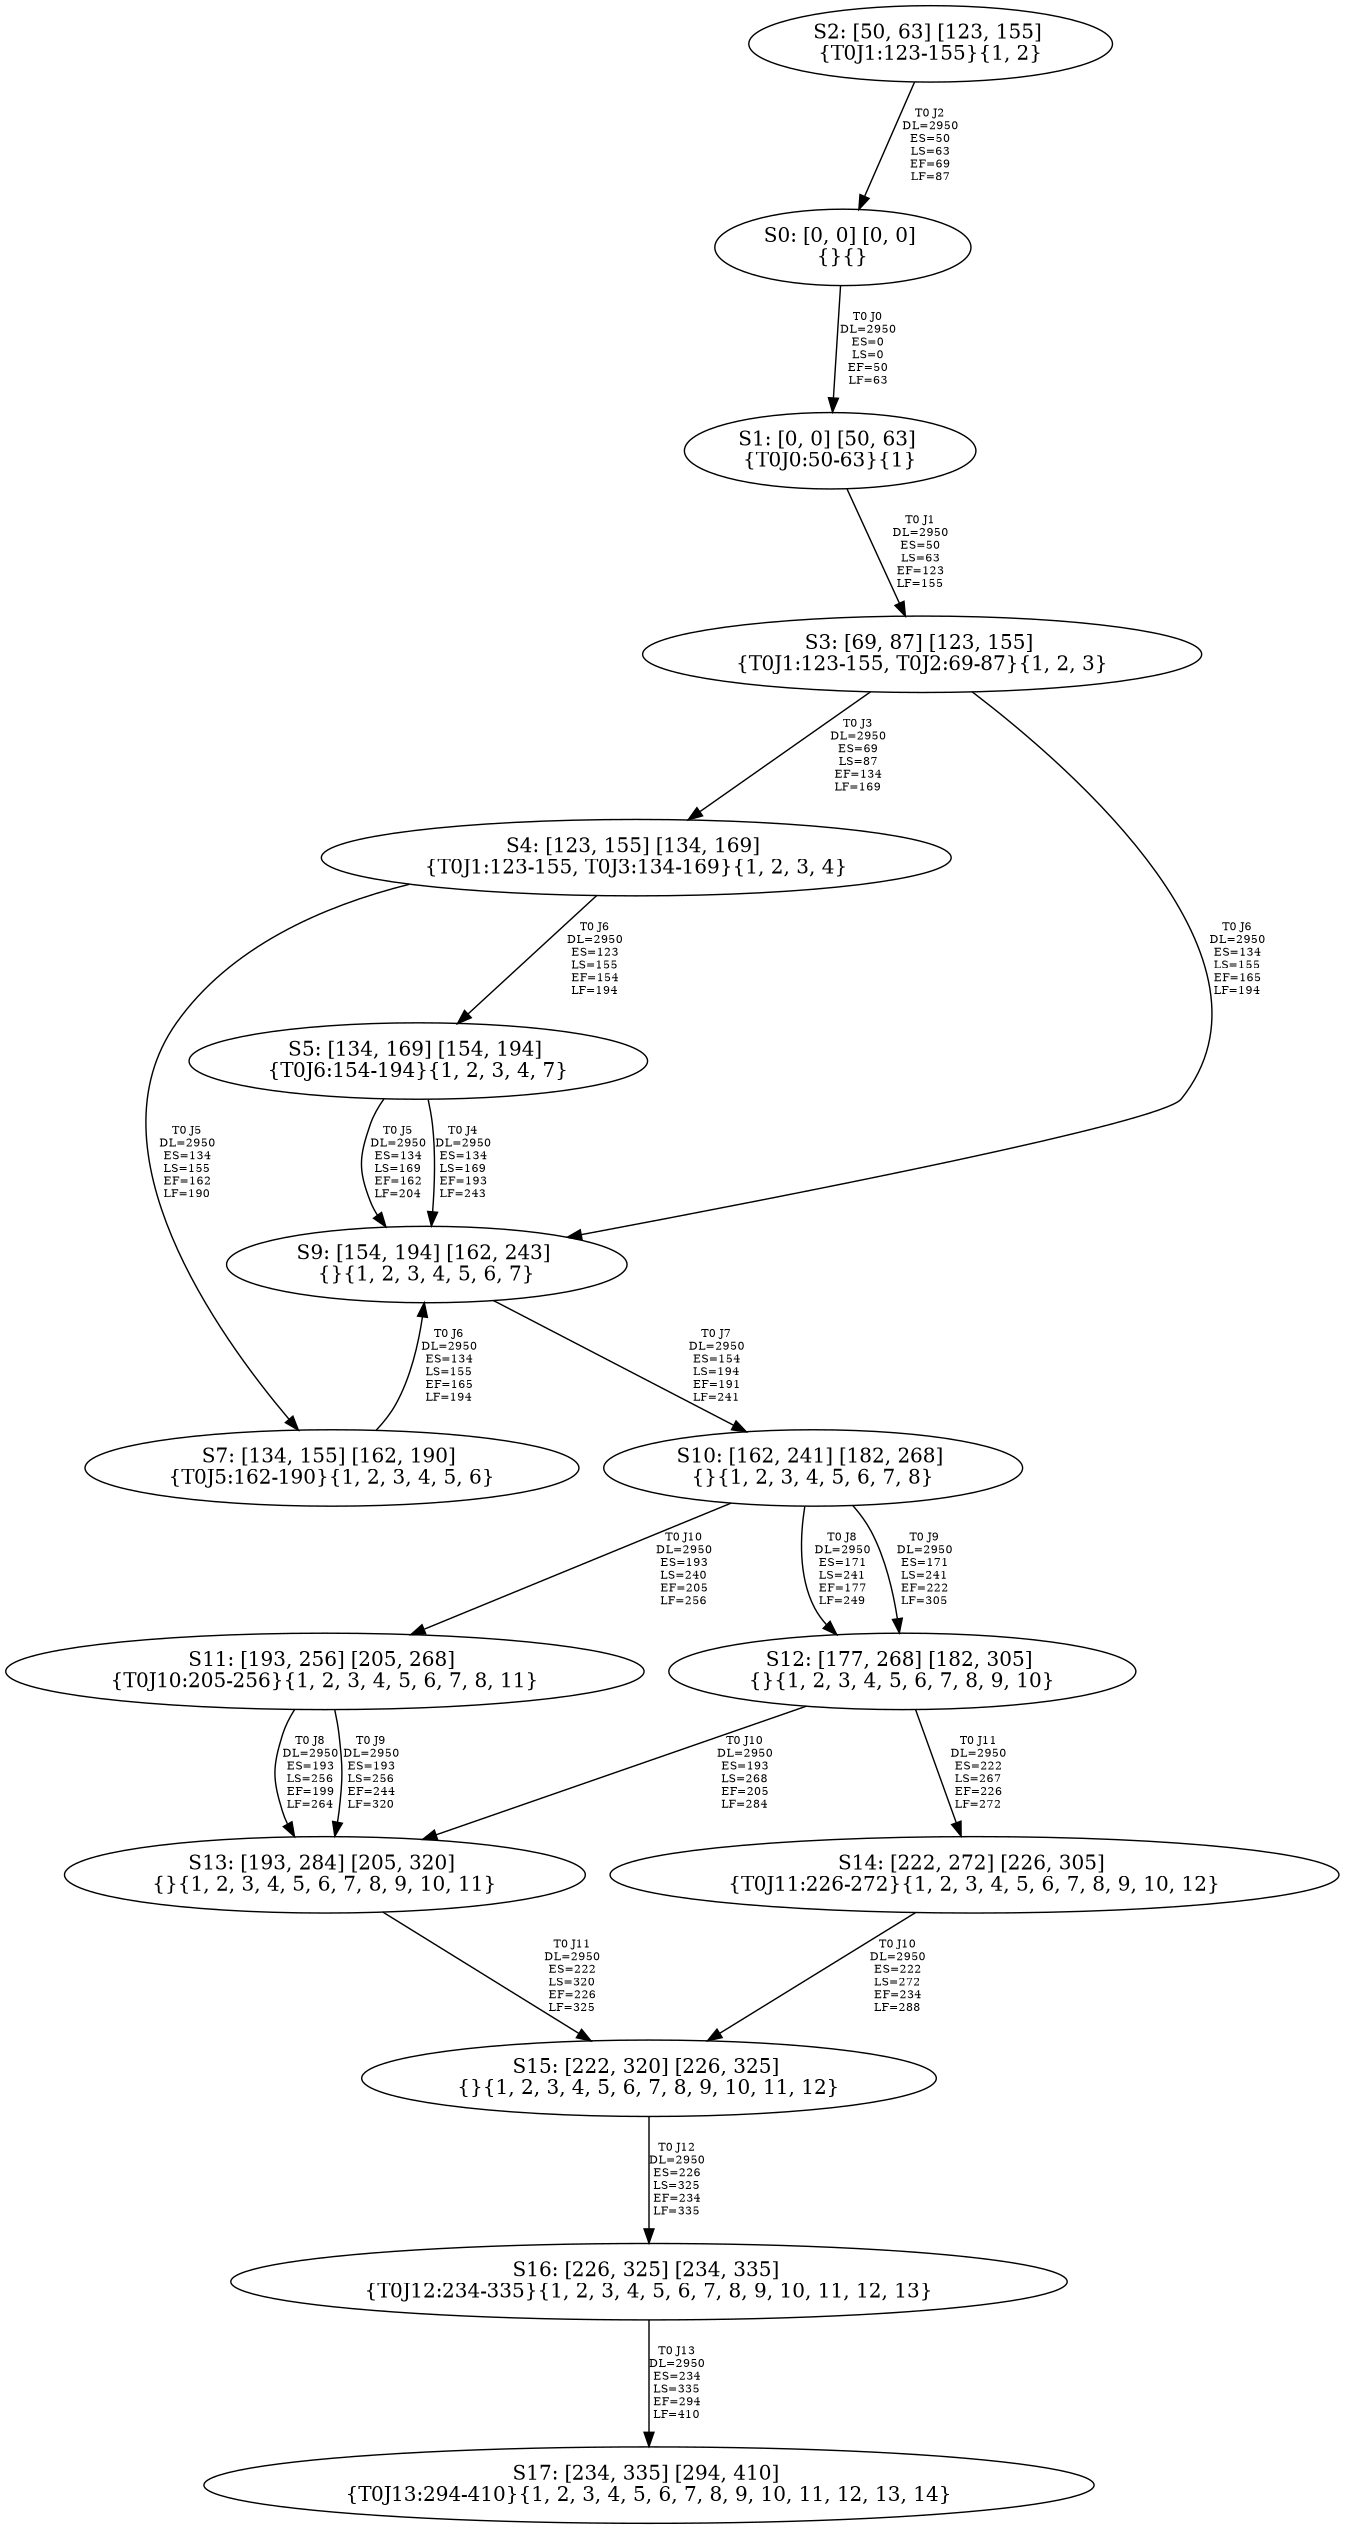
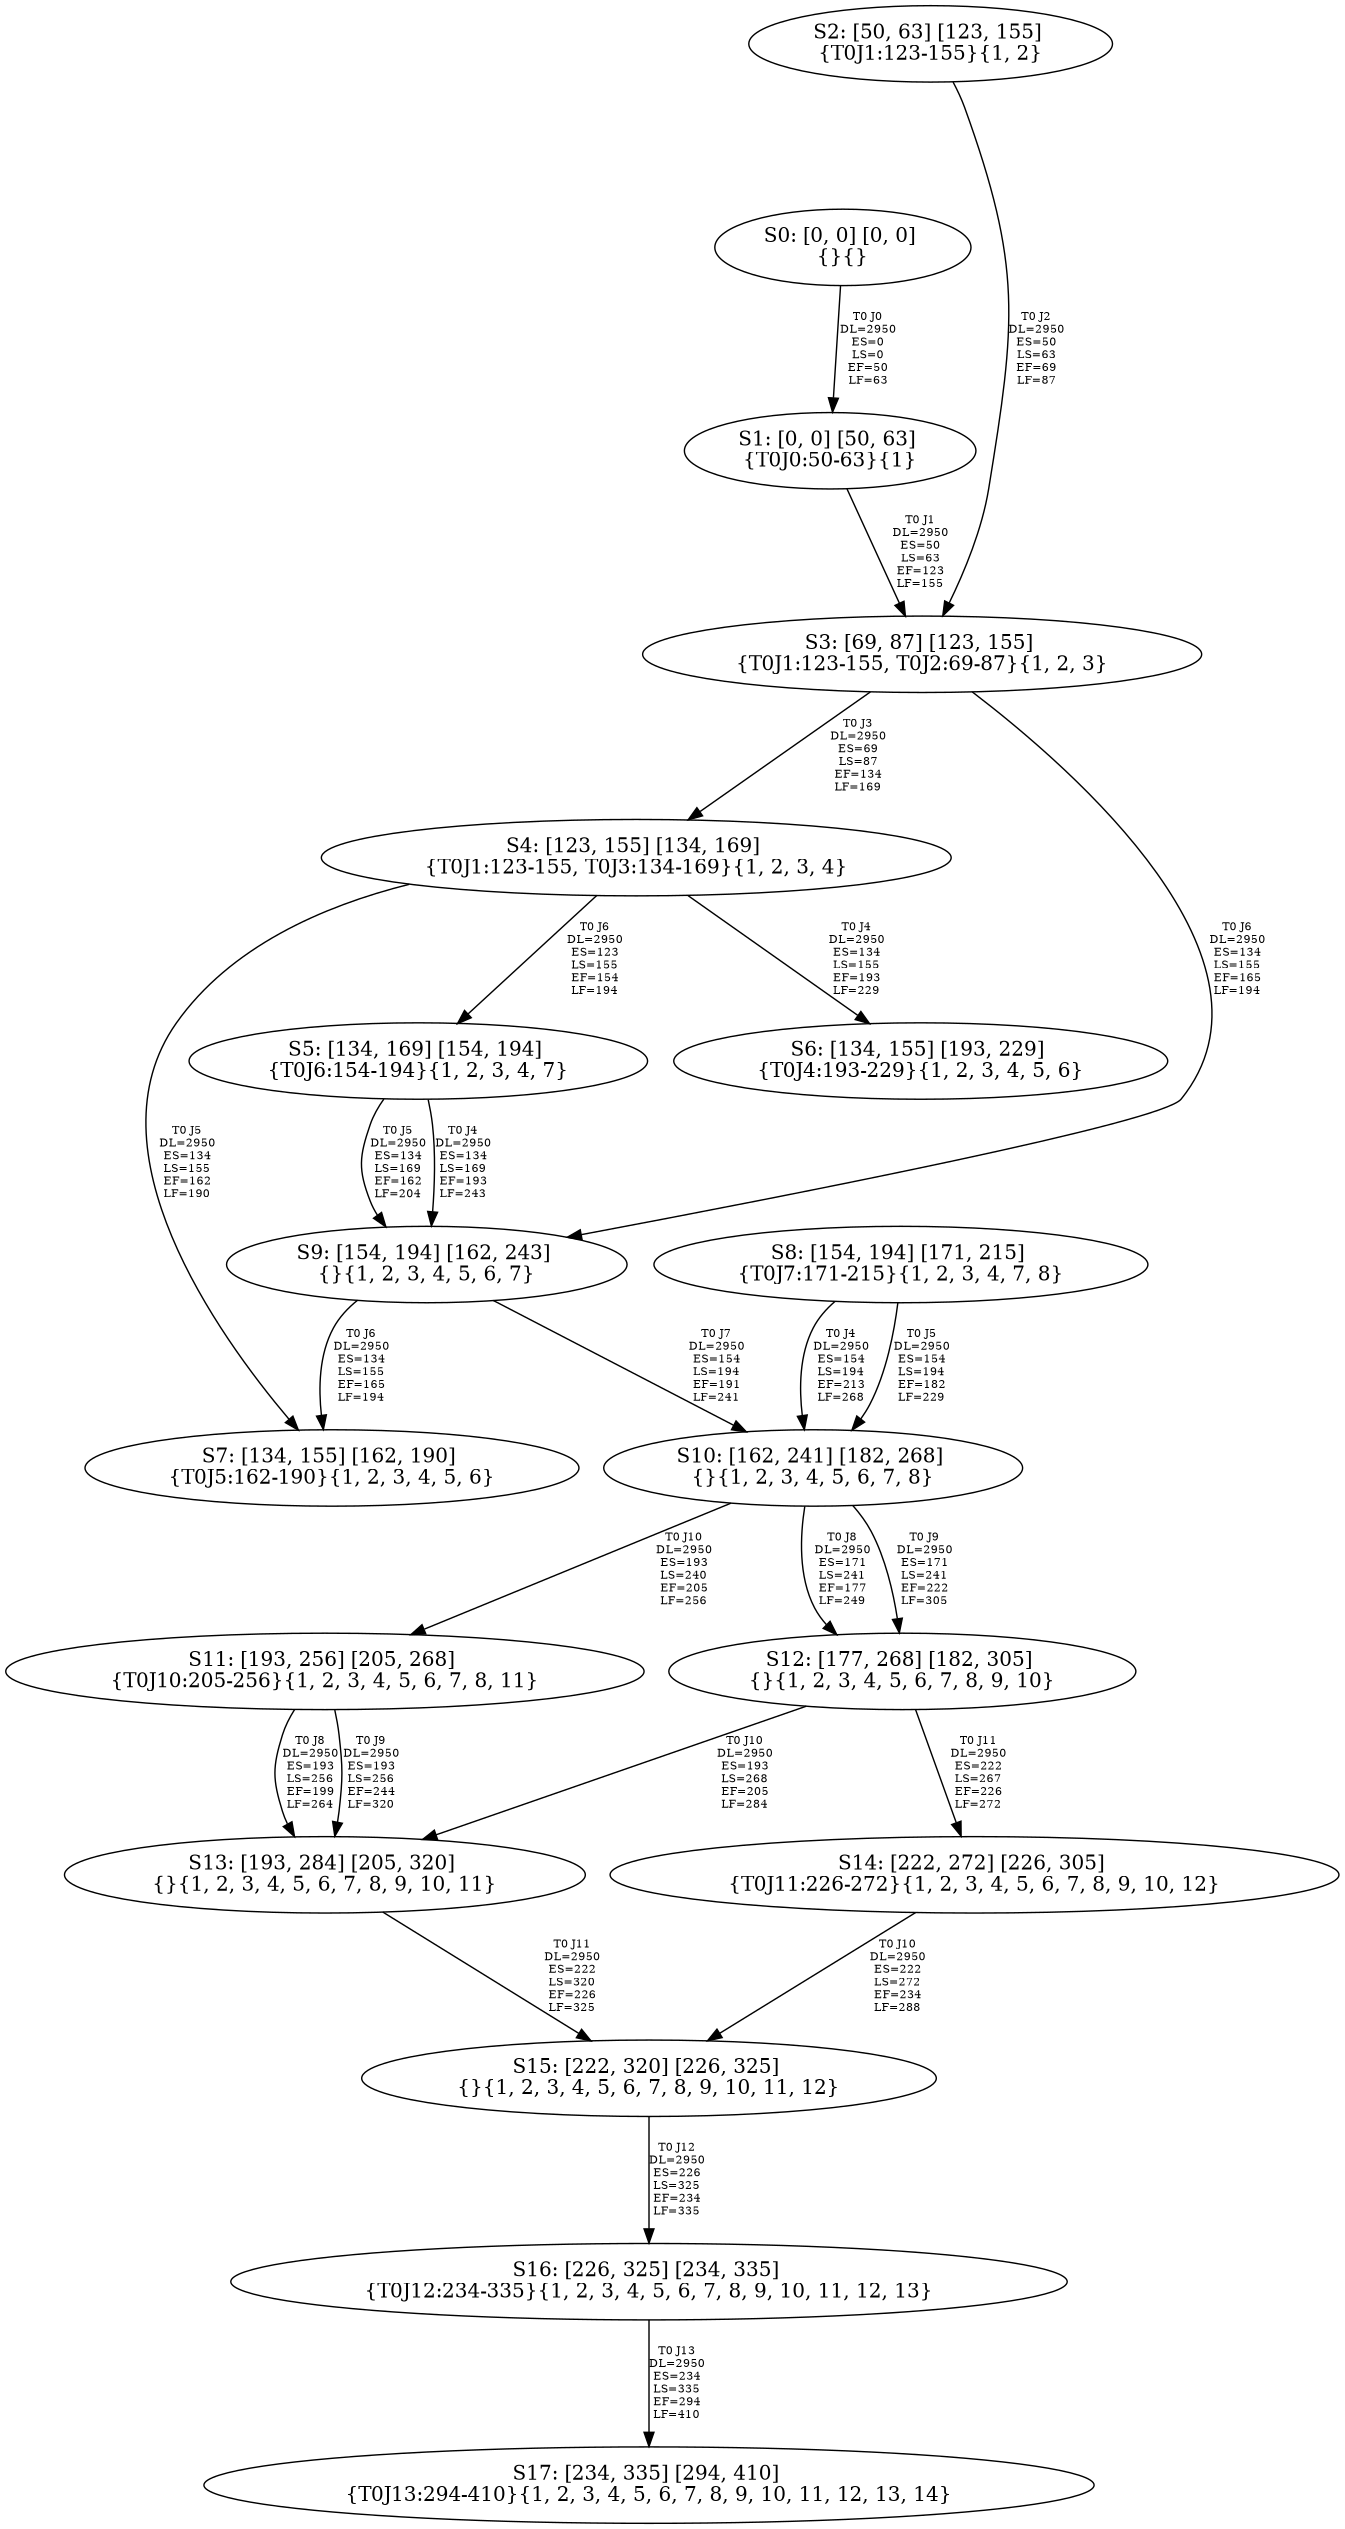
edge "S2: [50, 63] [123, 155] {T0J1:123-155}{1, 2}" -> "S0: [0, 0] [0, 0] {}{}": now "S2: [50, 63] [123, 155] {T0J1:123-155}{1, 2}" -> "S3: [69, 87] [123, 155] {T0J1:123-155, T0J2:69-87}{1, 2, 3}"
node "S6: [134, 155] [193, 229] {T0J4:193-229}{1, 2, 3, 4, 5, 6}": added
node "S8: [154, 194] [171, 215] {T0J7:171-215}{1, 2, 3, 4, 7, 8}": added
edge "S7: [134, 155] [162, 190] {T0J5:162-190}{1, 2, 3, 4, 5, 6}" -> "S9: [154, 194] [162, 243] {}{1, 2, 3, 4, 5, 6, 7}": reversed
